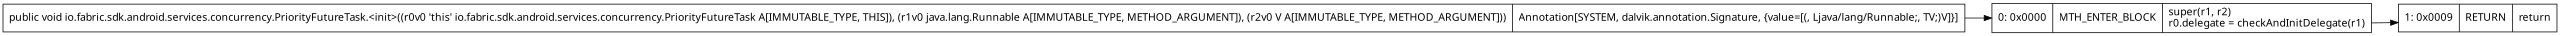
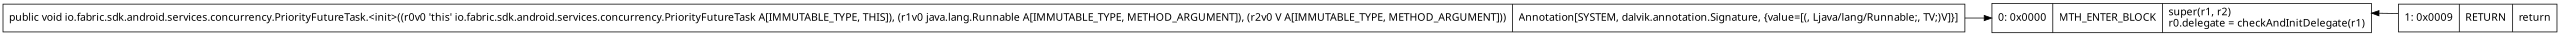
edge "0: 0x0000" -> "1: 0x0009": reversed
